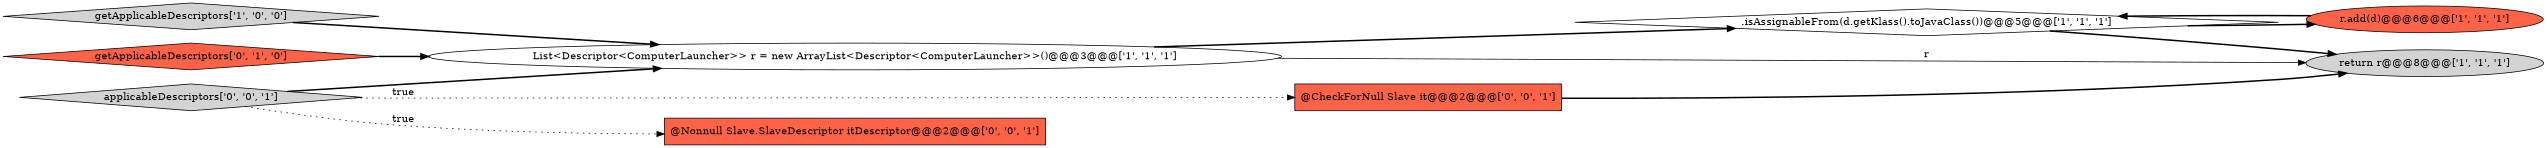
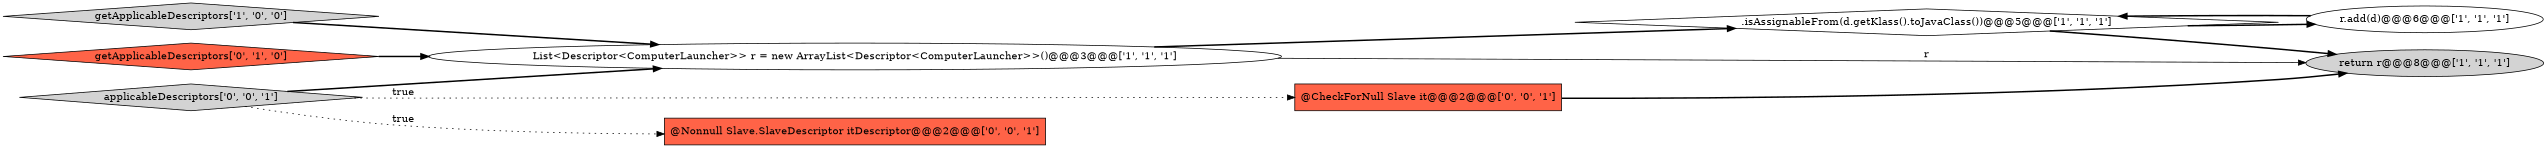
node "r.add(d)@@@6@@@['1', '1', '1']": fillcolor tomato -> white
